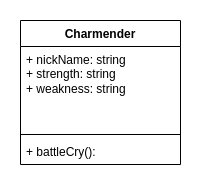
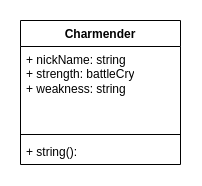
node "+ nickName: string + strength: string + weakness: string": label "+ nickName: string + strength: string + weakness: string" -> "+ nickName: string + strength: battleCry + weakness: string"
node "+ battleCry():": label "+ battleCry():" -> "+ string():"
